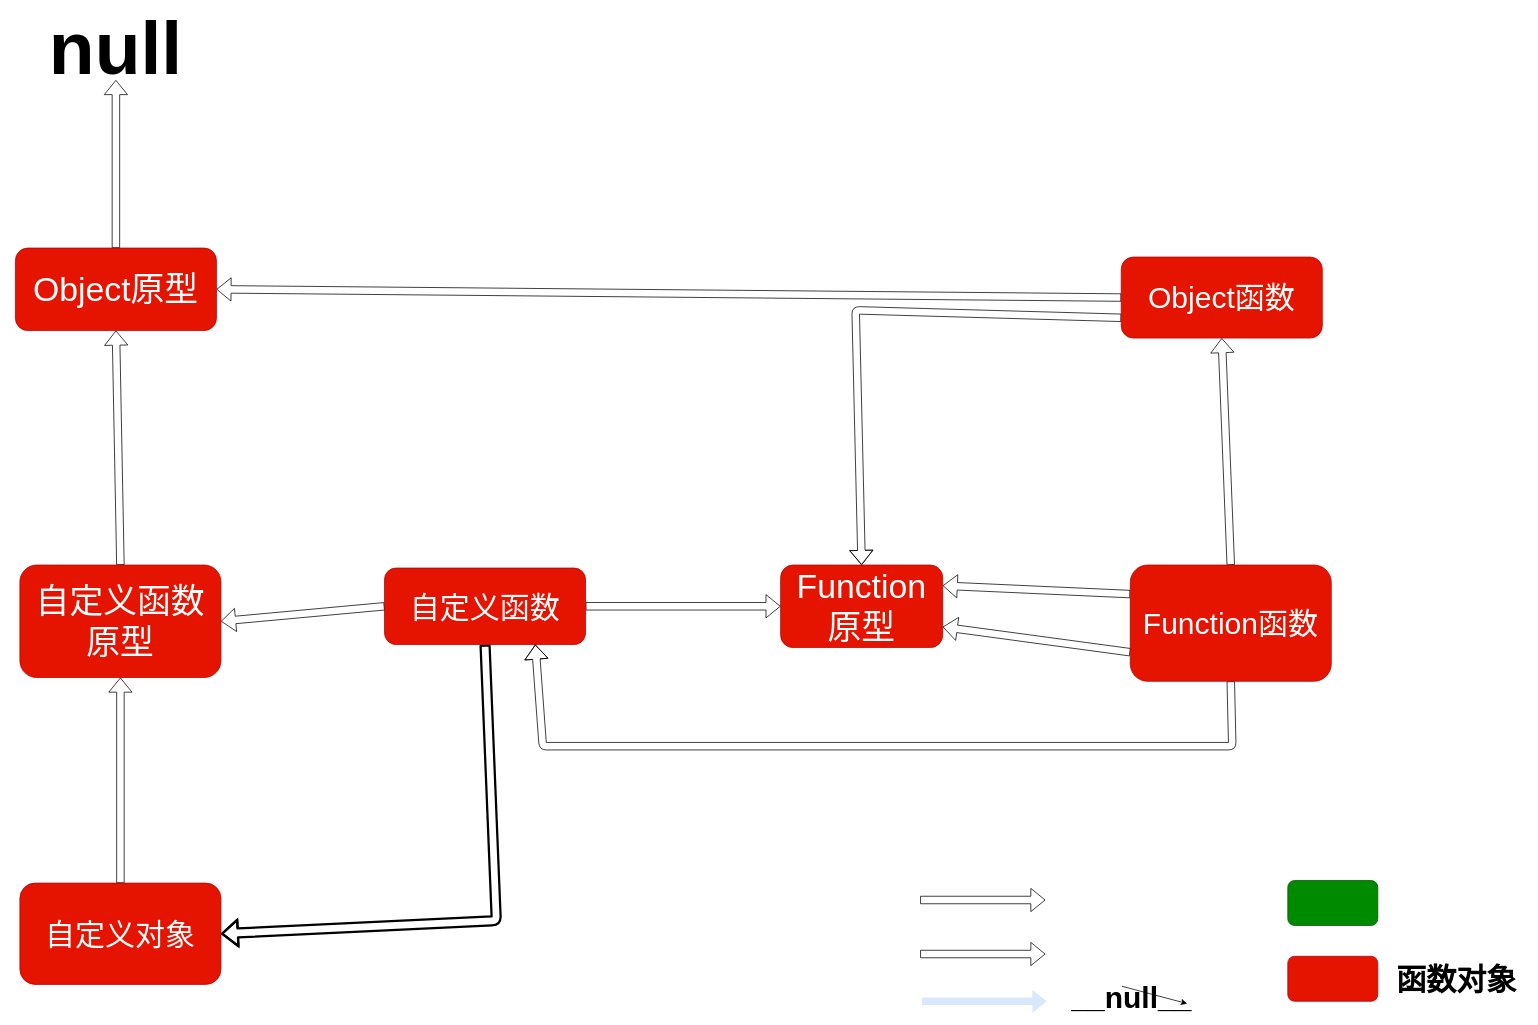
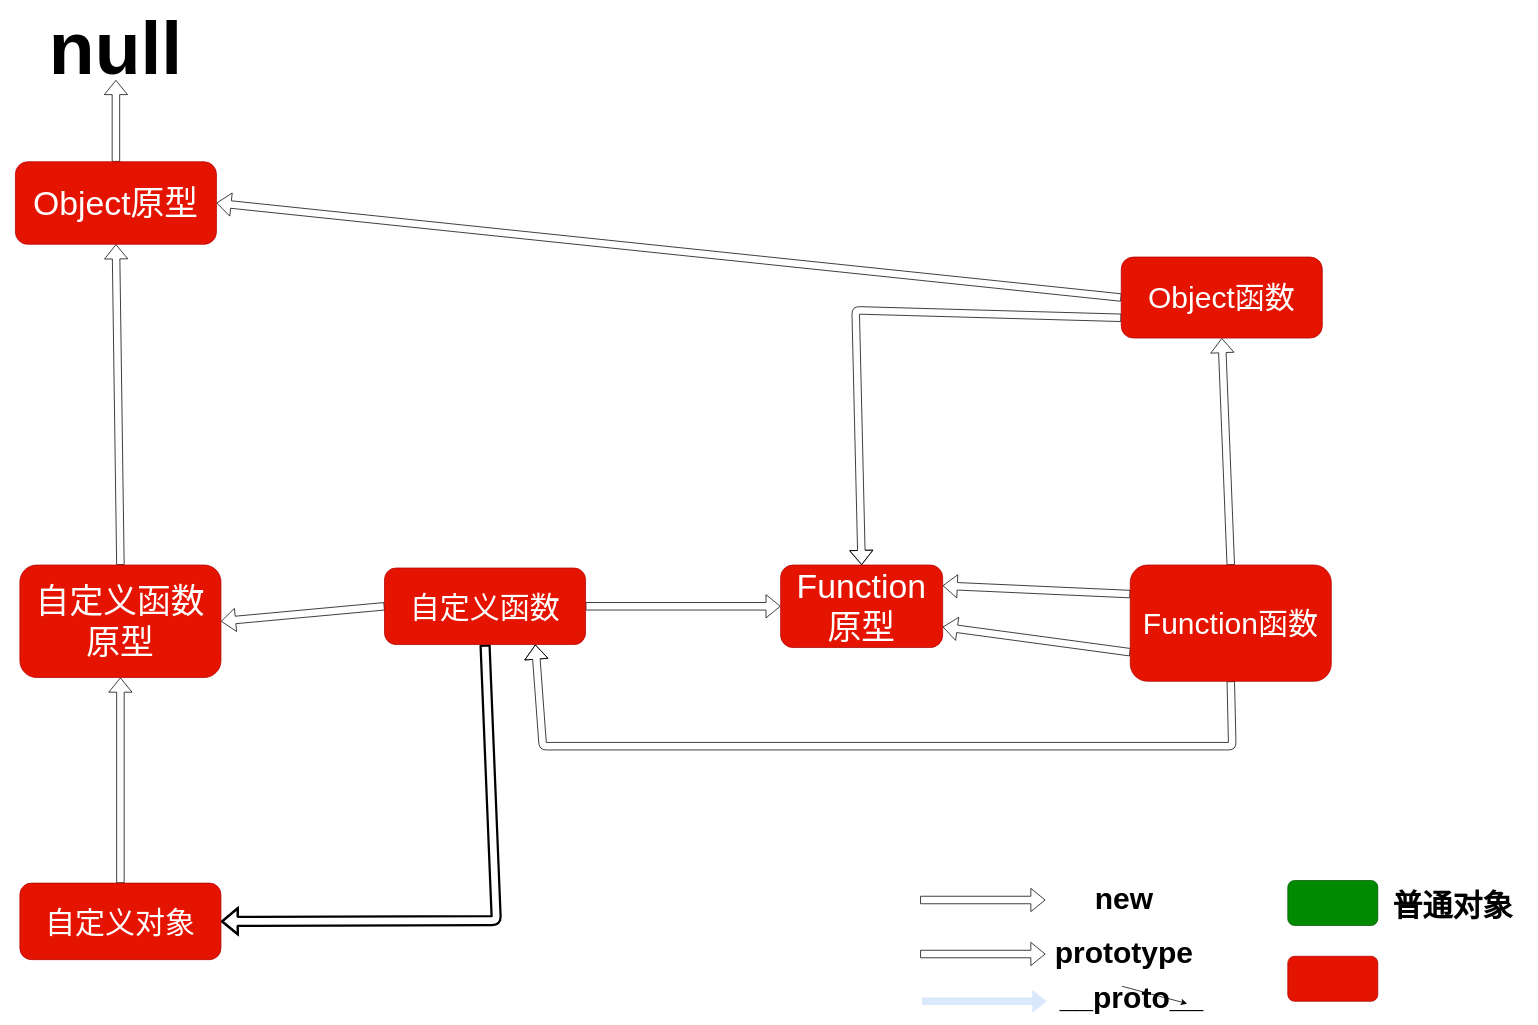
node "Object原型": moved (116, 289) -> (116, 203)
node "new": added
node "普通对象": added
node "自定义对象": size 201x101 -> 201x77
node "prototype": added
node "函数对象": removed
node "__null__": label "__null__" -> "__proto__"
